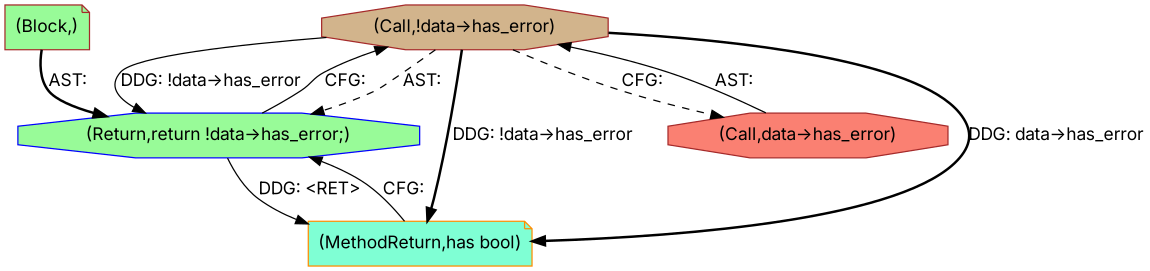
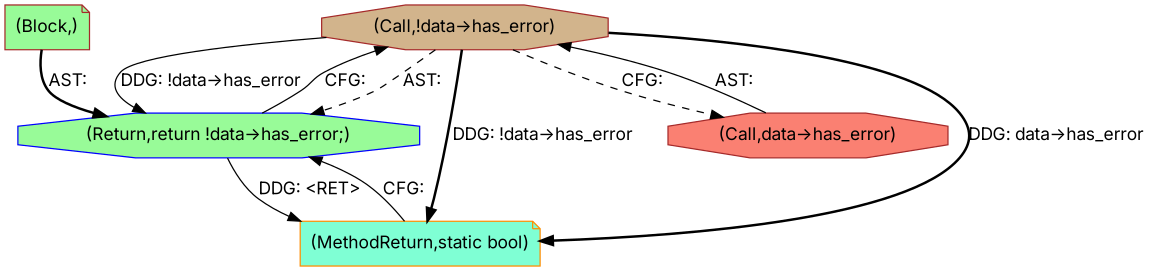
node "(MethodReturn,has bool)": label "(MethodReturn,has bool)" -> "(MethodReturn,static bool)"
